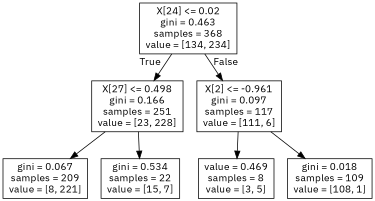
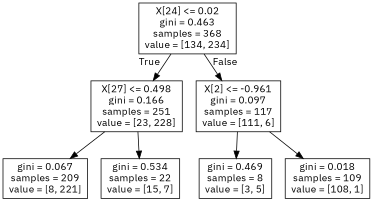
node "value = 0.469 samples = 8 value = [3, 5]": label "value = 0.469 samples = 8 value = [3, 5]" -> "gini = 0.469 samples = 8 value = [3, 5]"
